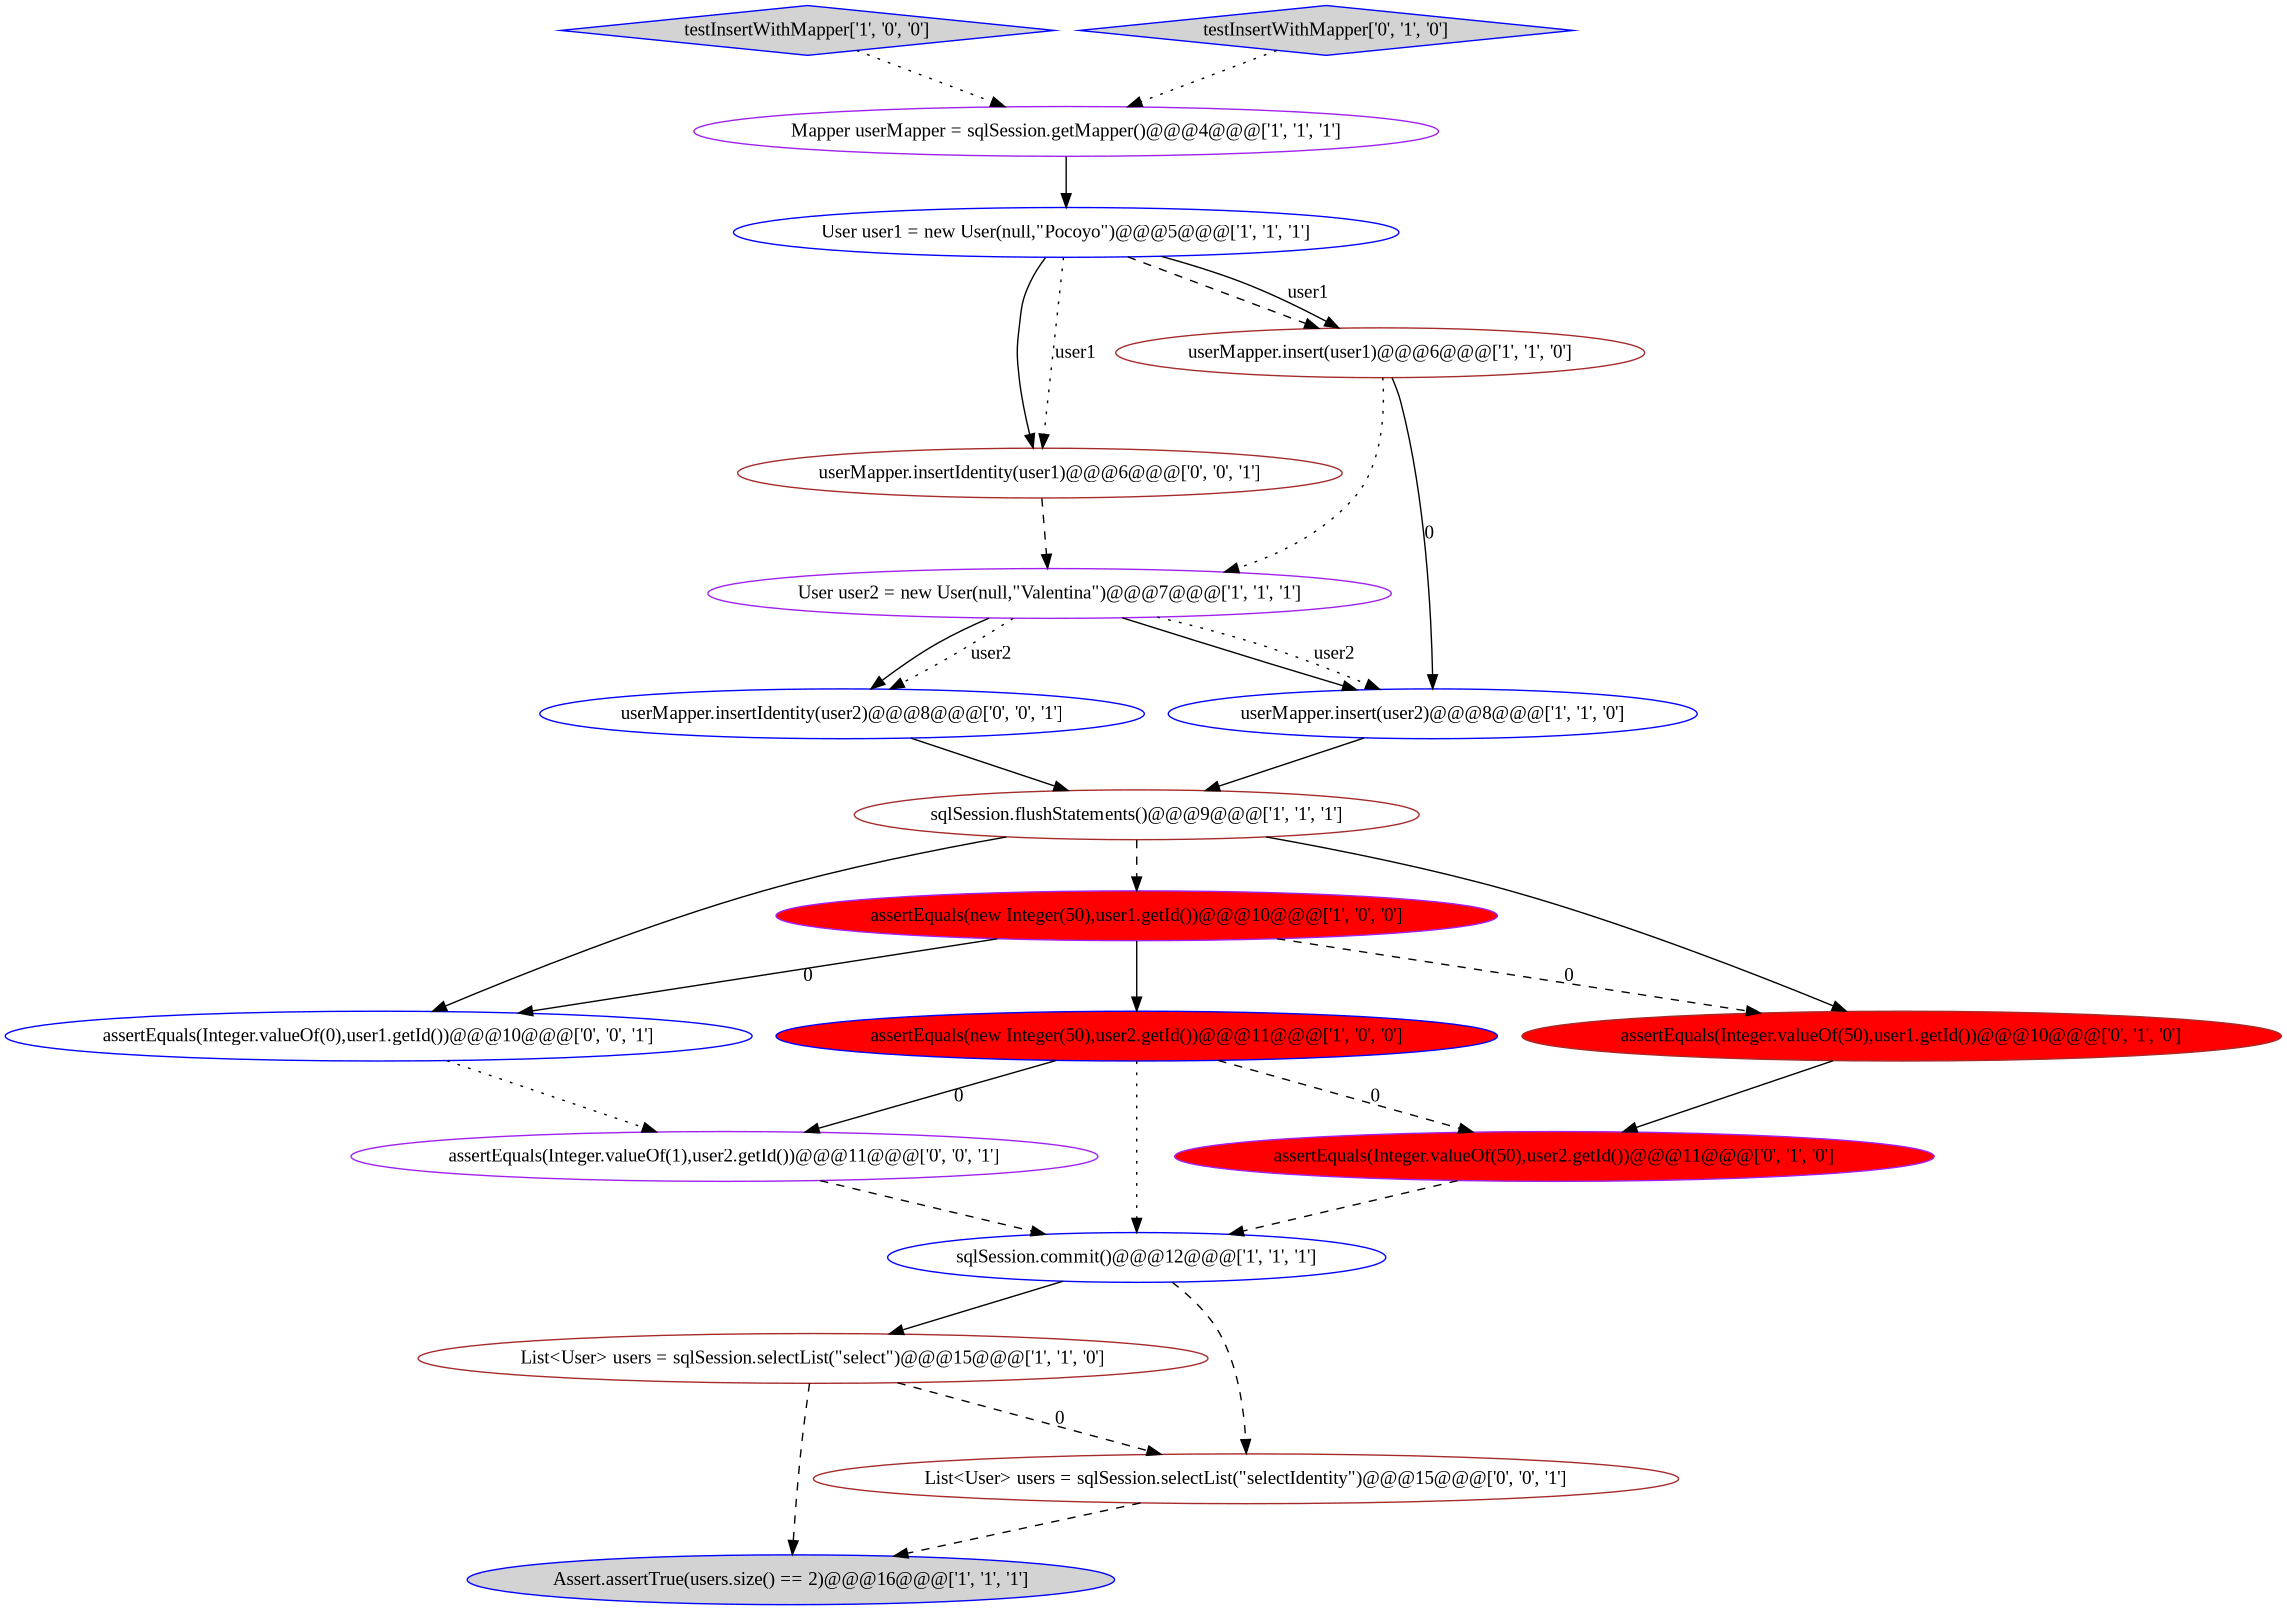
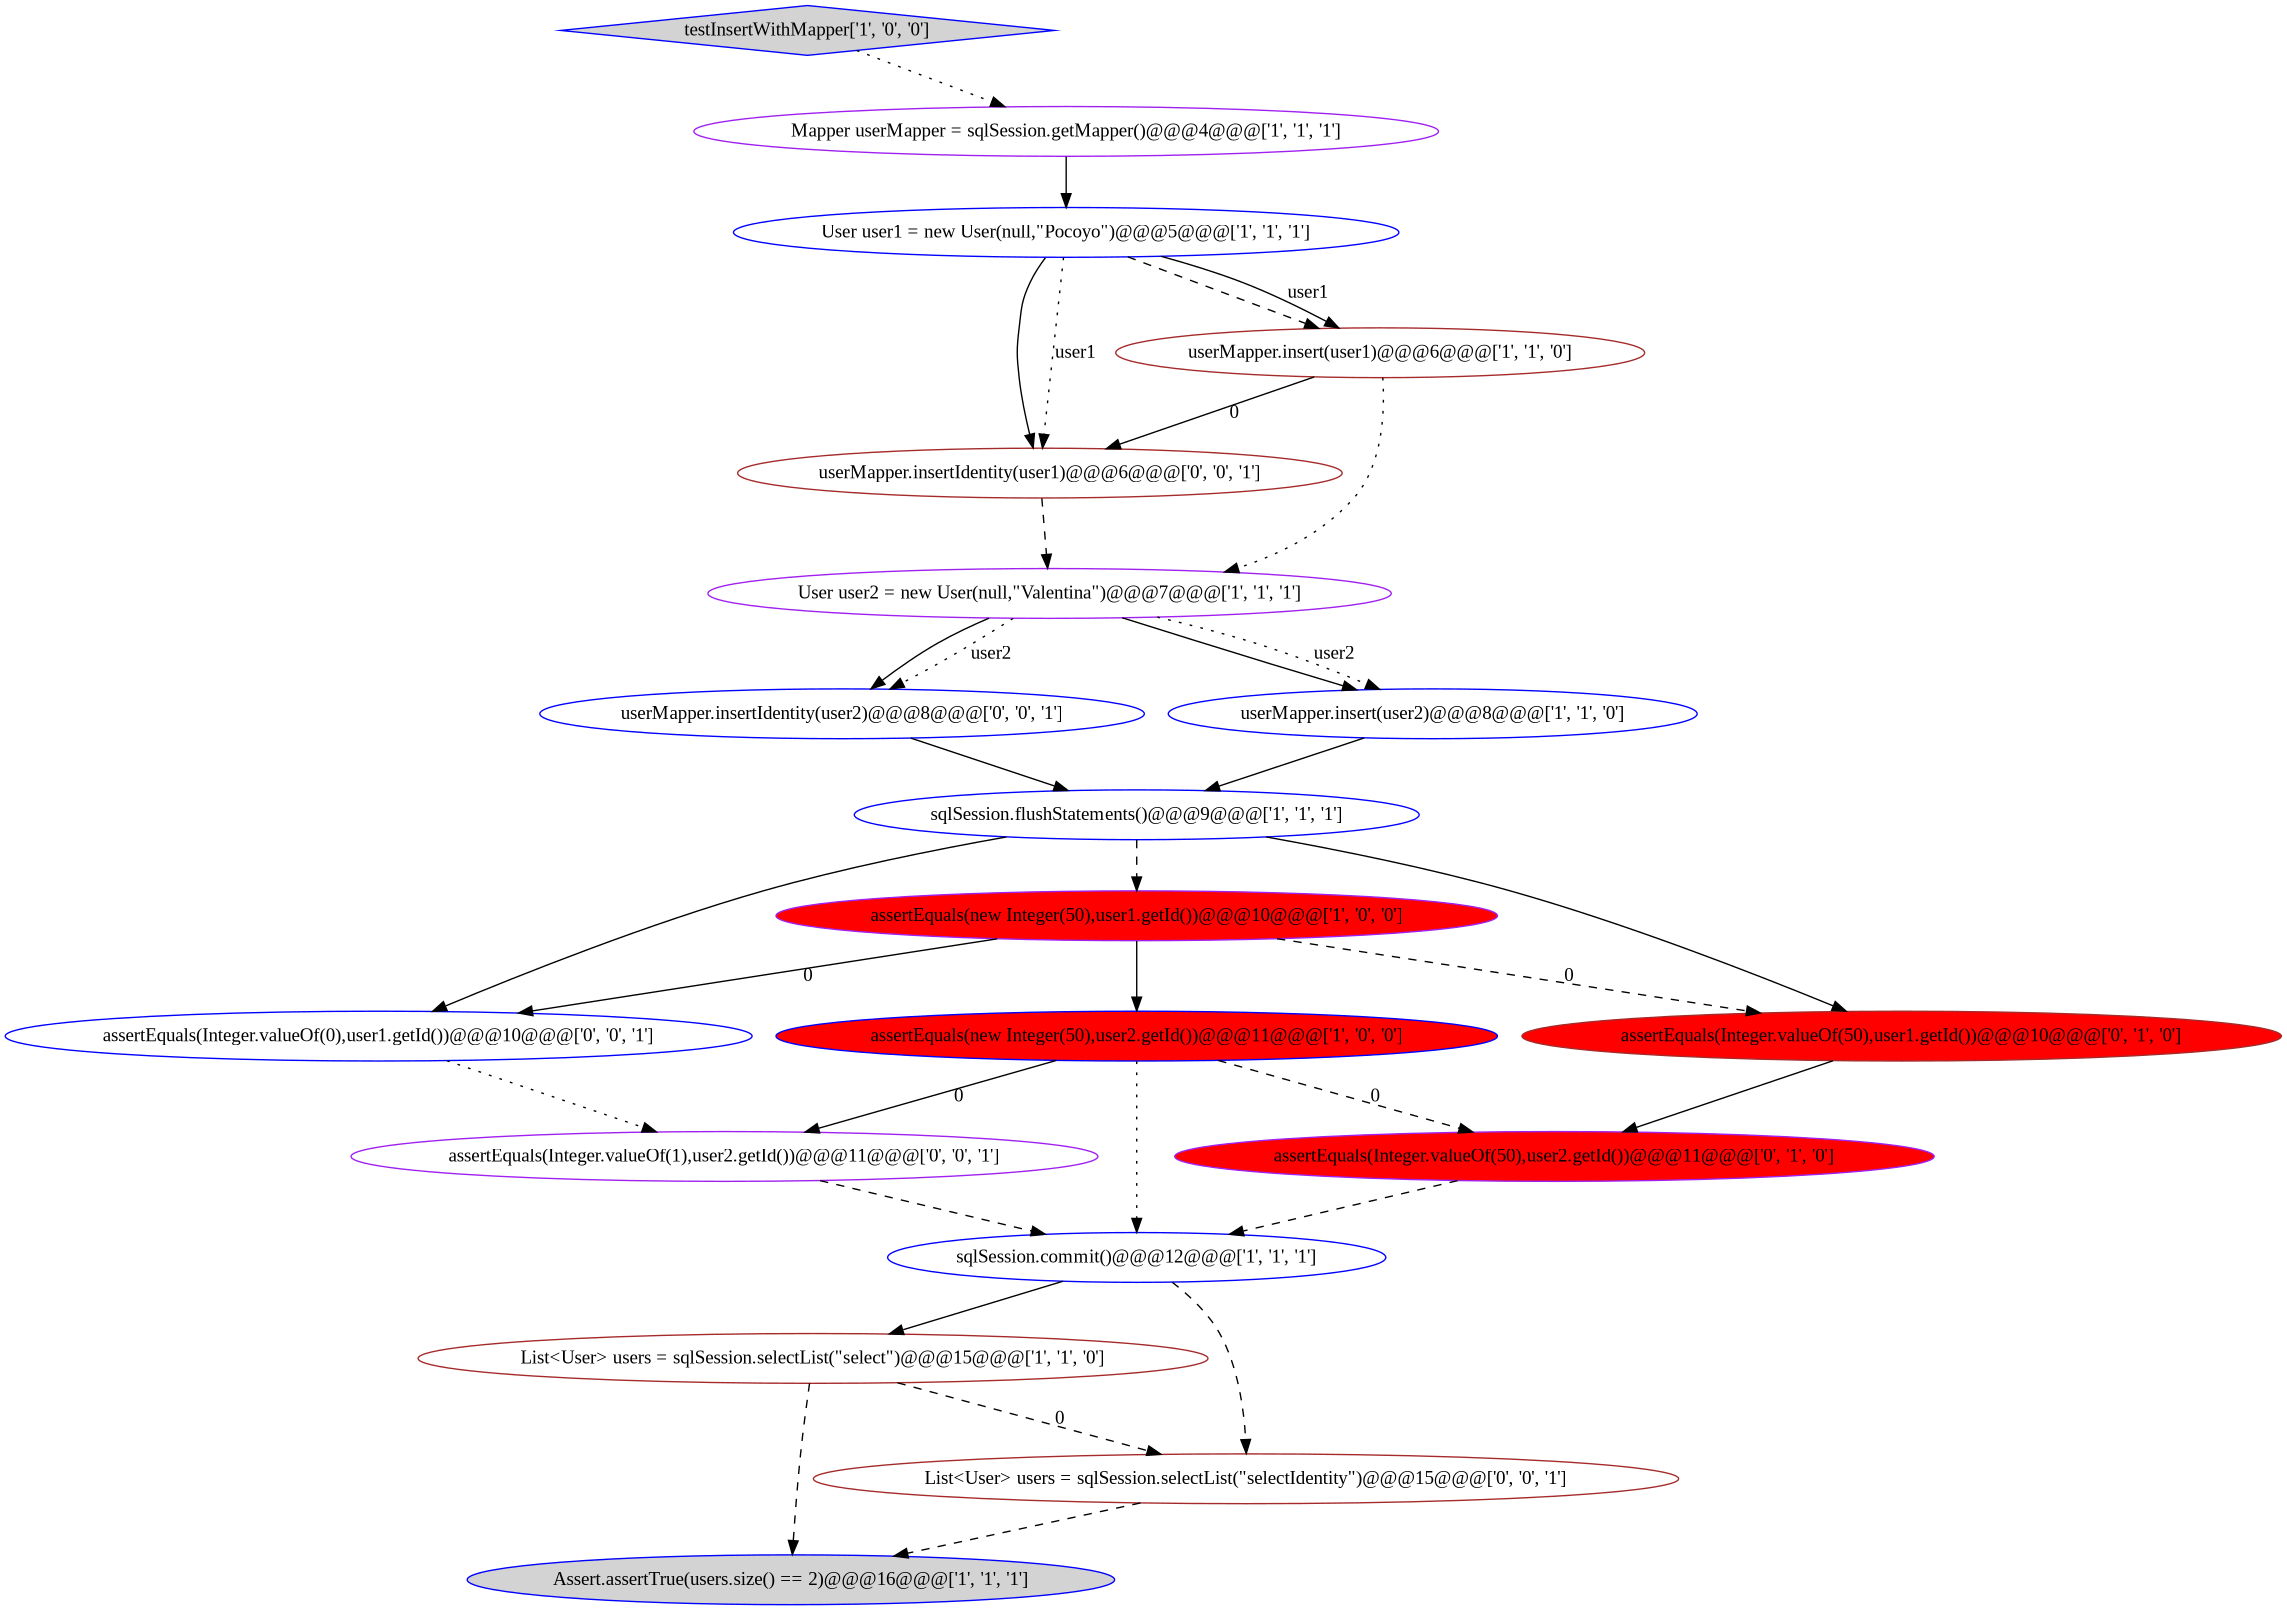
node "testInsertWithMapper['0', '1', '0']": removed
edge "userMapper.insert(user1)@@@6@@@['1', '1', '0']" -> "userMapper.insert(user2)@@@8@@@['1', '1', '0']": now "userMapper.insert(user1)@@@6@@@['1', '1', '0']" -> "userMapper.insertIdentity(user1)@@@6@@@['0', '0', '1']"
node "sqlSession.flushStatements()@@@9@@@['1', '1', '1']": color brown -> blue
